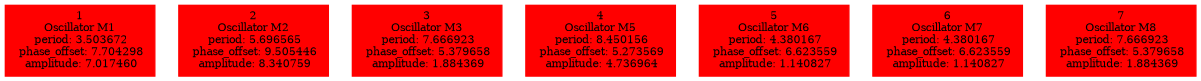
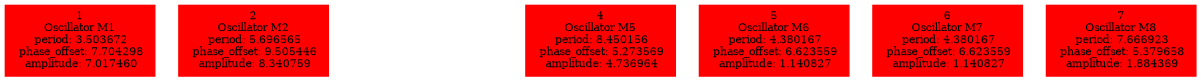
node "3": removed
